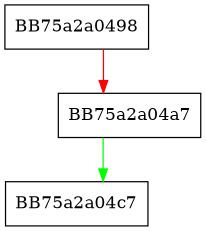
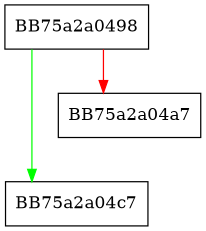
edge "BB75a2a04a7" -> "BB75a2a04c7": now "BB75a2a0498" -> "BB75a2a04c7"
